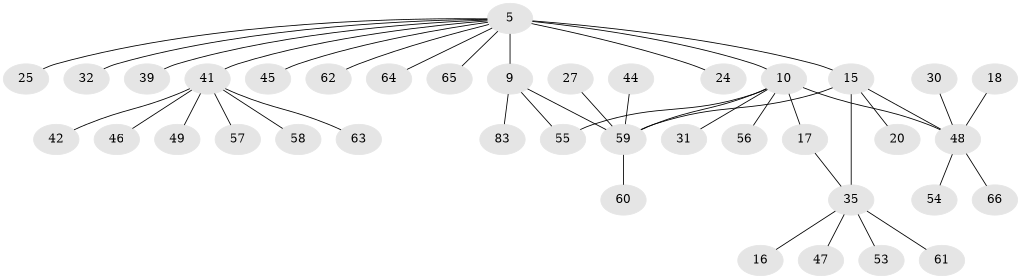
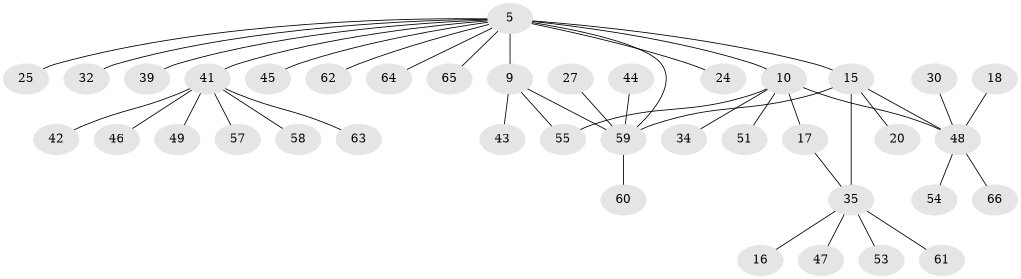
edge "10" -- "59": now "5" -- "59"
node "83": label "83" -> "43"
node "31": label "31" -> "34"
node "56": label "56" -> "51"
